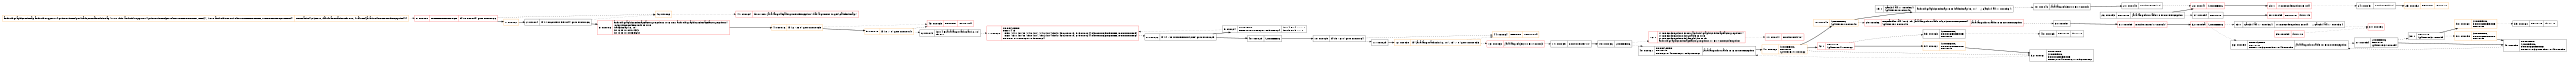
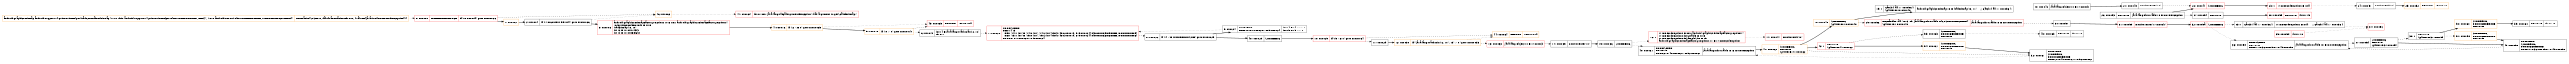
edge "19: ?" -> "20: 0x004c": removed
edge "50: 0x0060" -> "39: 0x0060": style dotted -> bold
node "10: 0x0029": color black -> red
